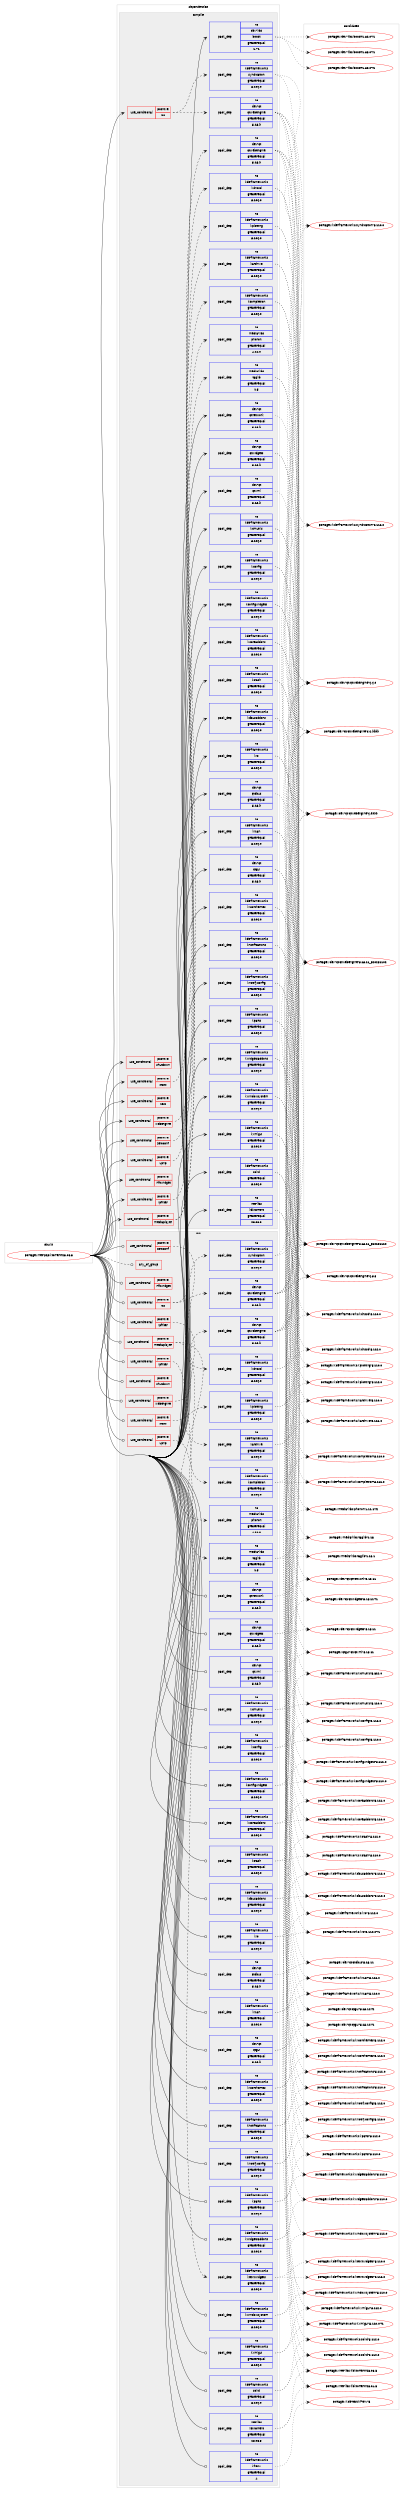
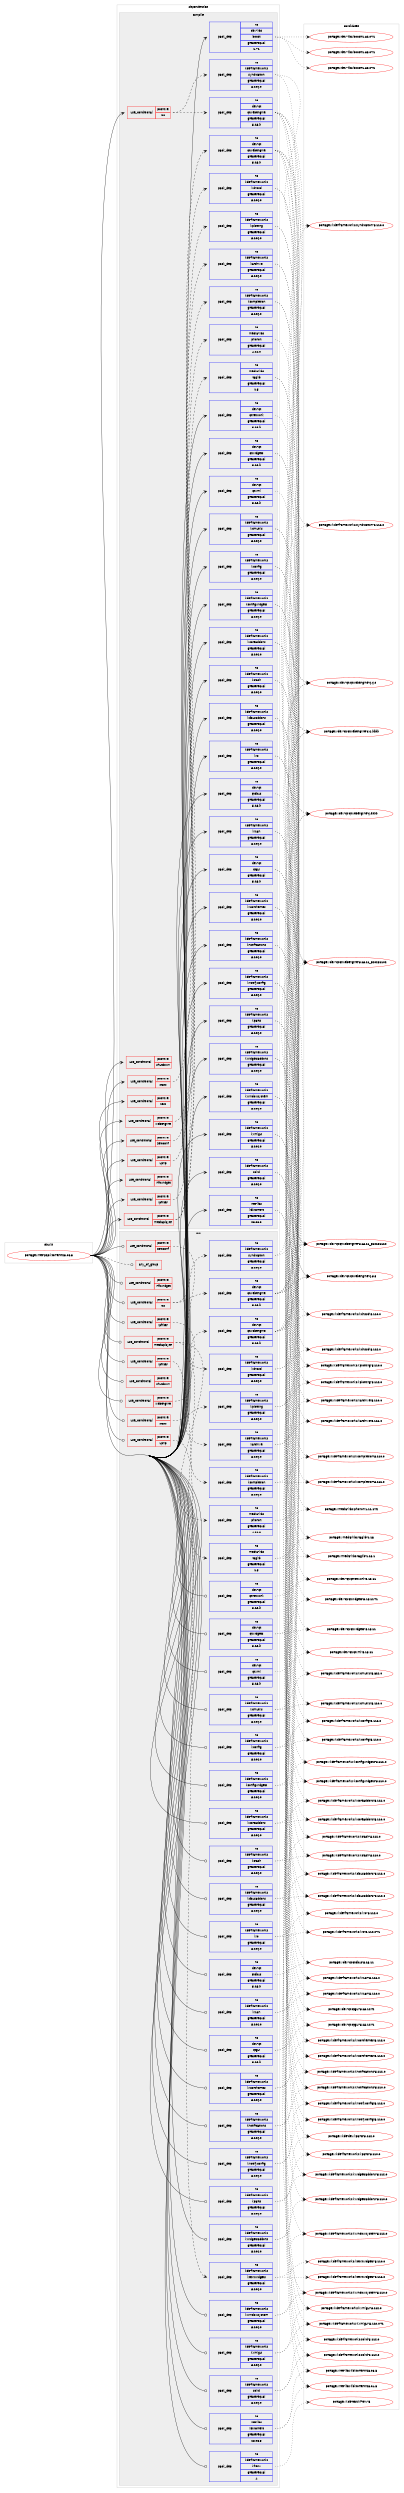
node "portage://qtgui-qt/qtxml-5.15.11": label "portage://qtgui-qt/qtxml-5.15.11" -> "portage://dev-qt/qtxml-5.15.11"
node "portage://kde-frameworks/kparts-5.112.0": label "portage://kde-frameworks/kparts-5.112.0" -> "portage://kde-dev/kparts-5.112.0"
